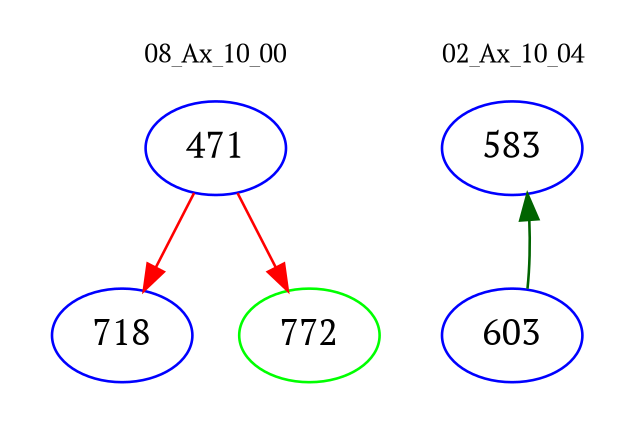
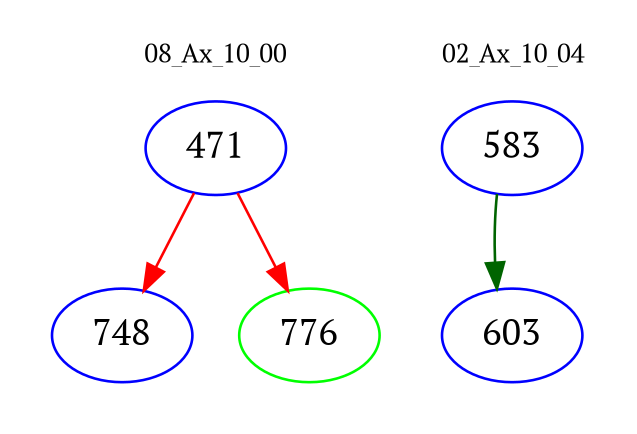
edge "603" -> "583": reversed
node "718": label "718" -> "748"
node "772": label "772" -> "776"
